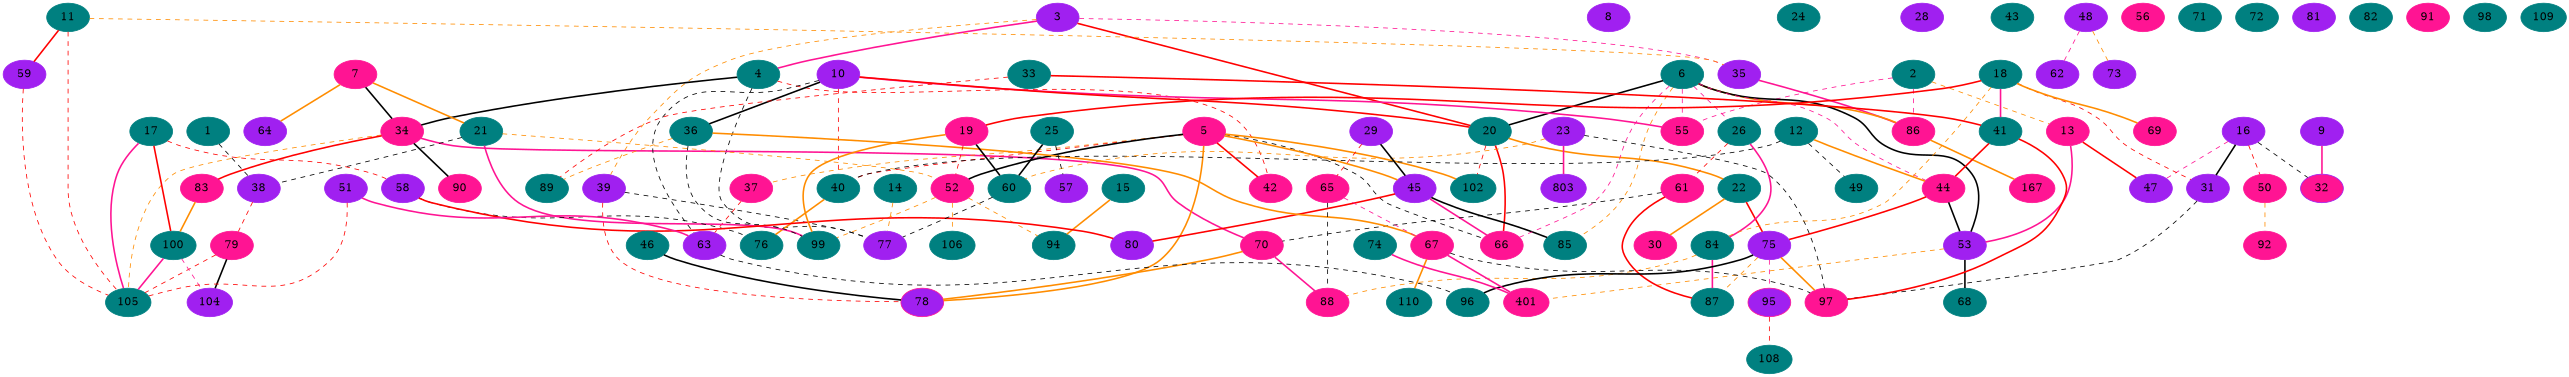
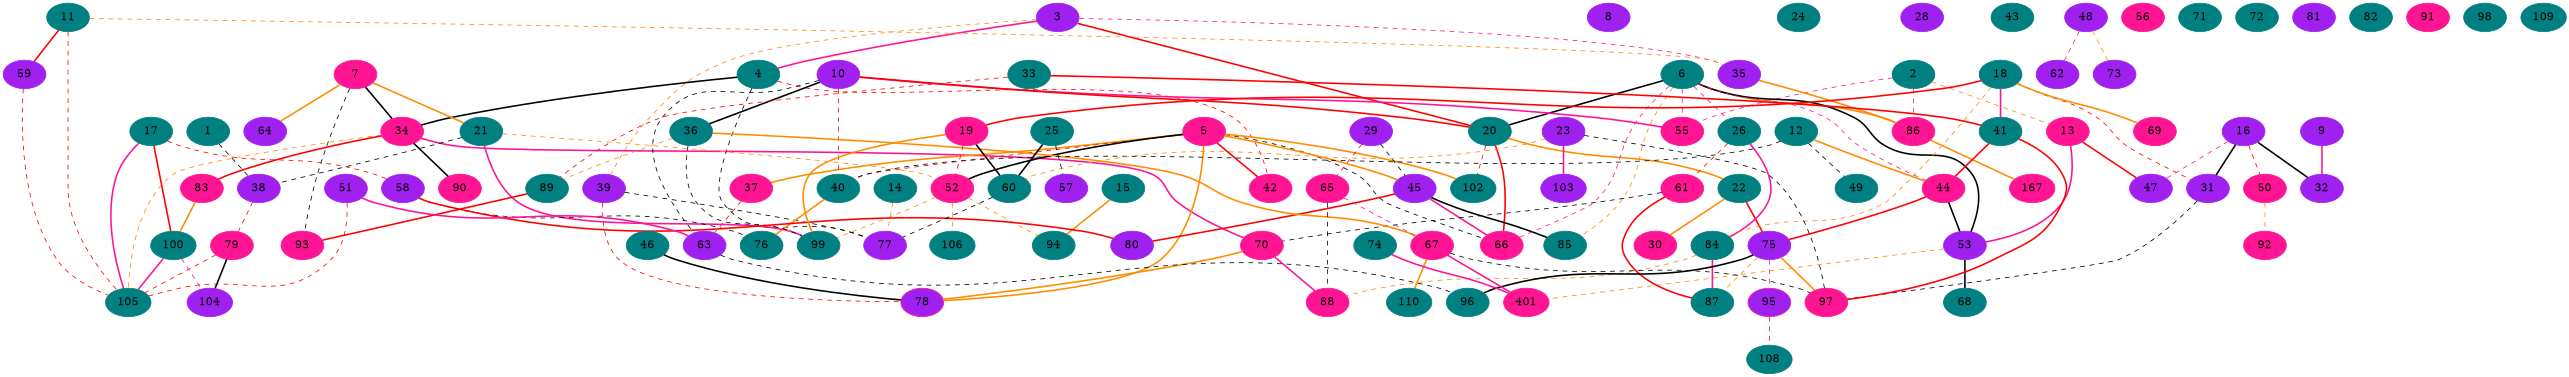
edge "35" -- "86": color deeppink -> darkorange
edge "29" -- "45": style bold -> dashed
edge "5" -- "37": style dashed -> bold
edge "16" -- "32": style dashed -> bold
node "803": label "803" -> "103"
node "32": fillcolor deeppink -> purple
node "93": added
